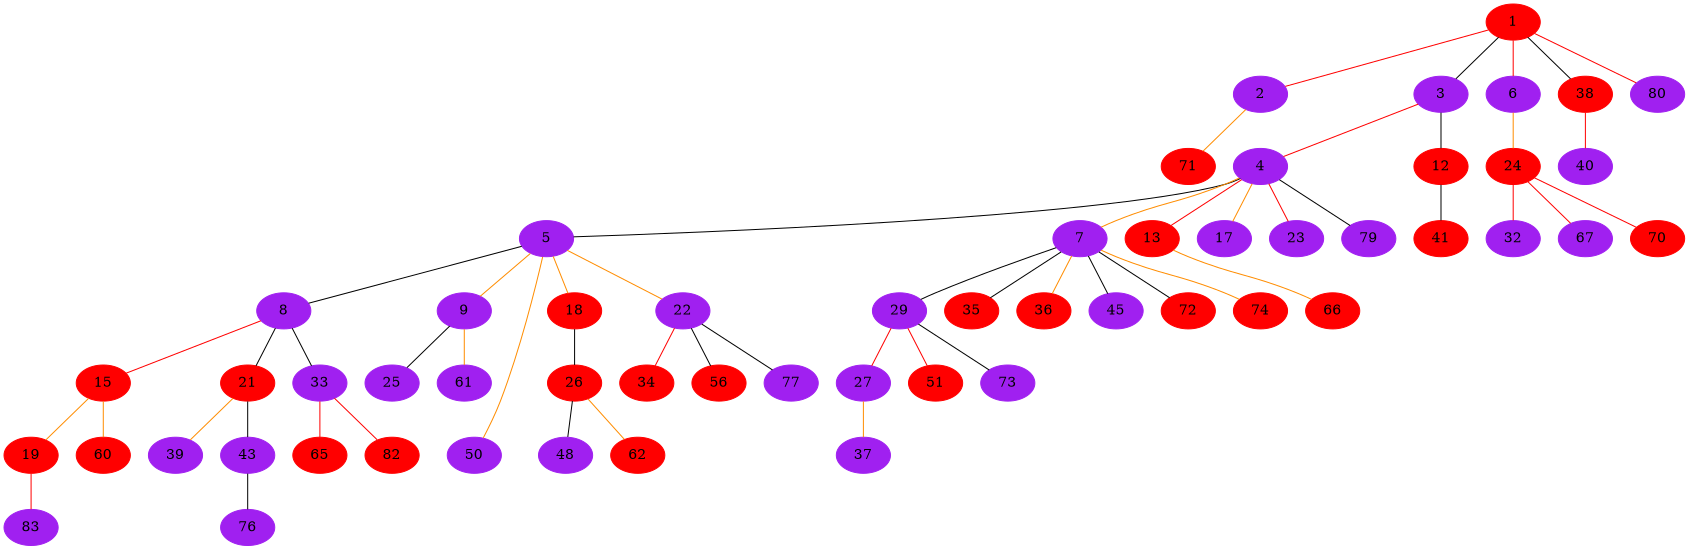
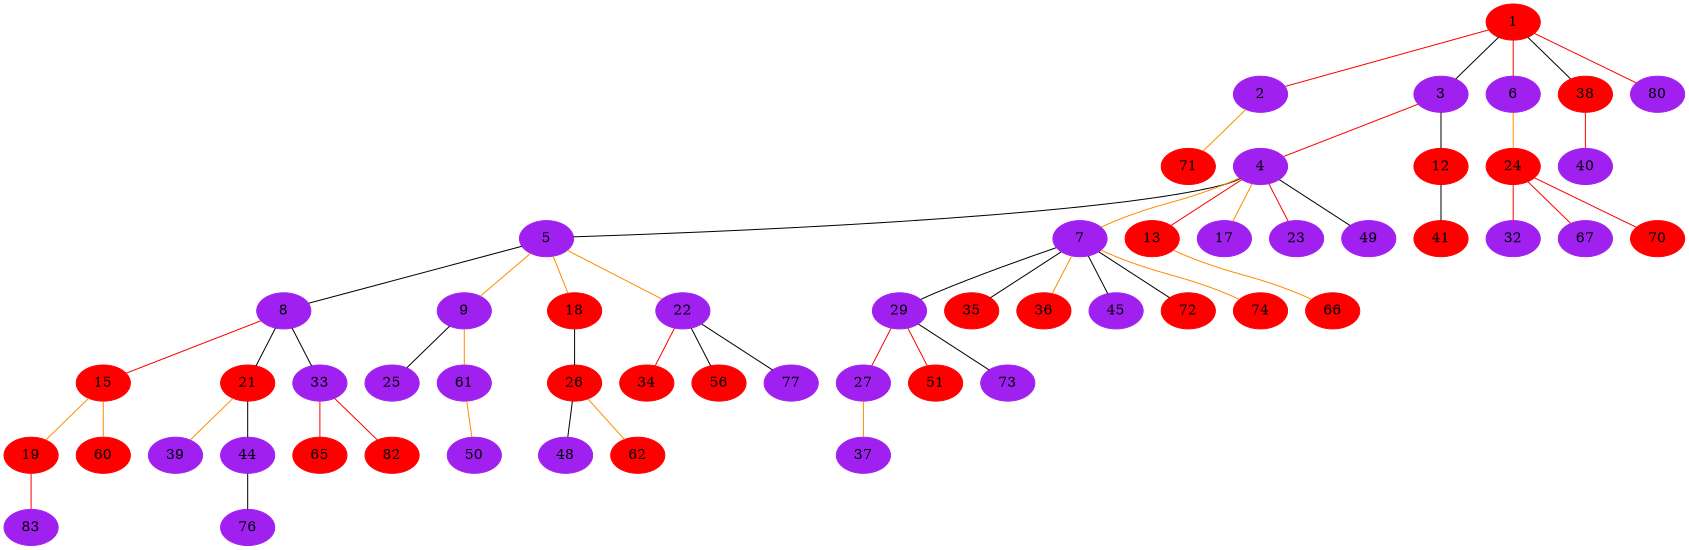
node "79": label "79" -> "49"
edge "5" -- "50": now "61" -- "50"
node "43": label "43" -> "44"
